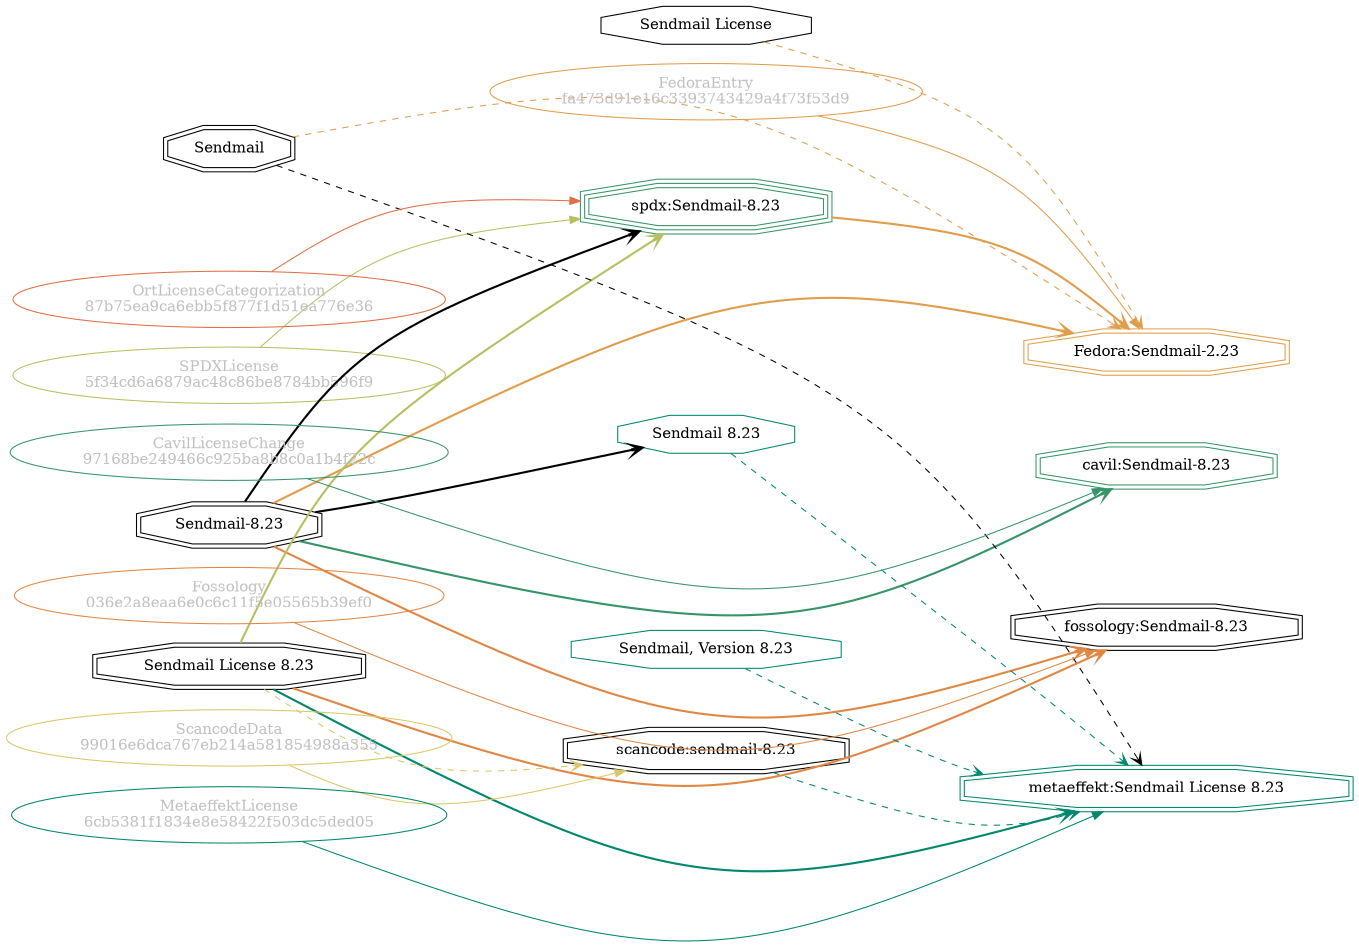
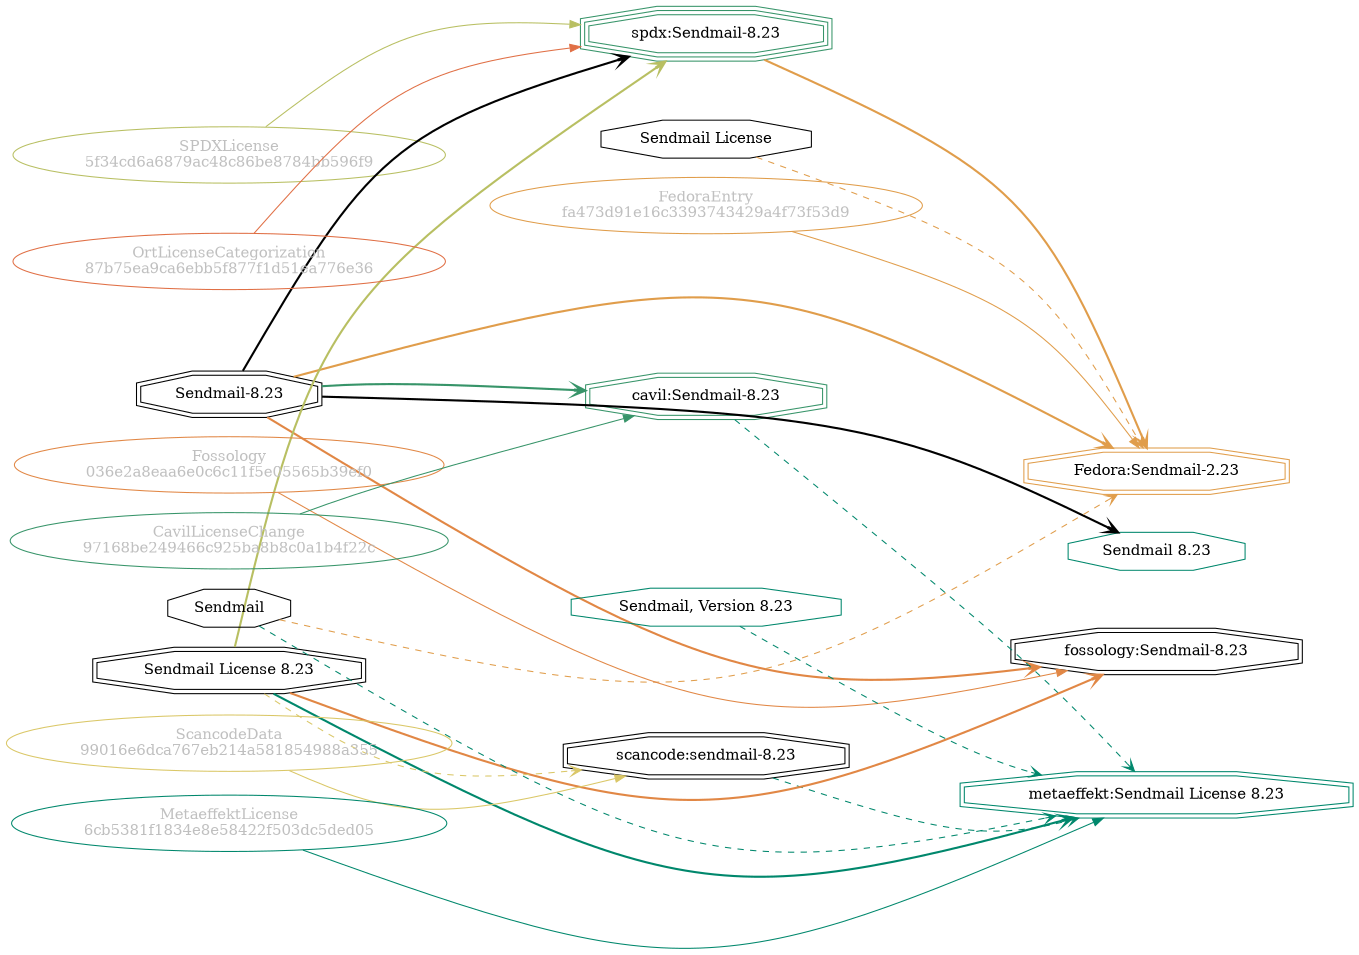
node "Sendmail": shape doubleoctagon -> octagon
edge "Sendmail" -> "metaeffekt:Sendmail License 8.23": color black -> #00876c
edge "Sendmail 8.23" -> "metaeffekt:Sendmail License 8.23": now "cavil:Sendmail-8.23" -> "metaeffekt:Sendmail License 8.23"
